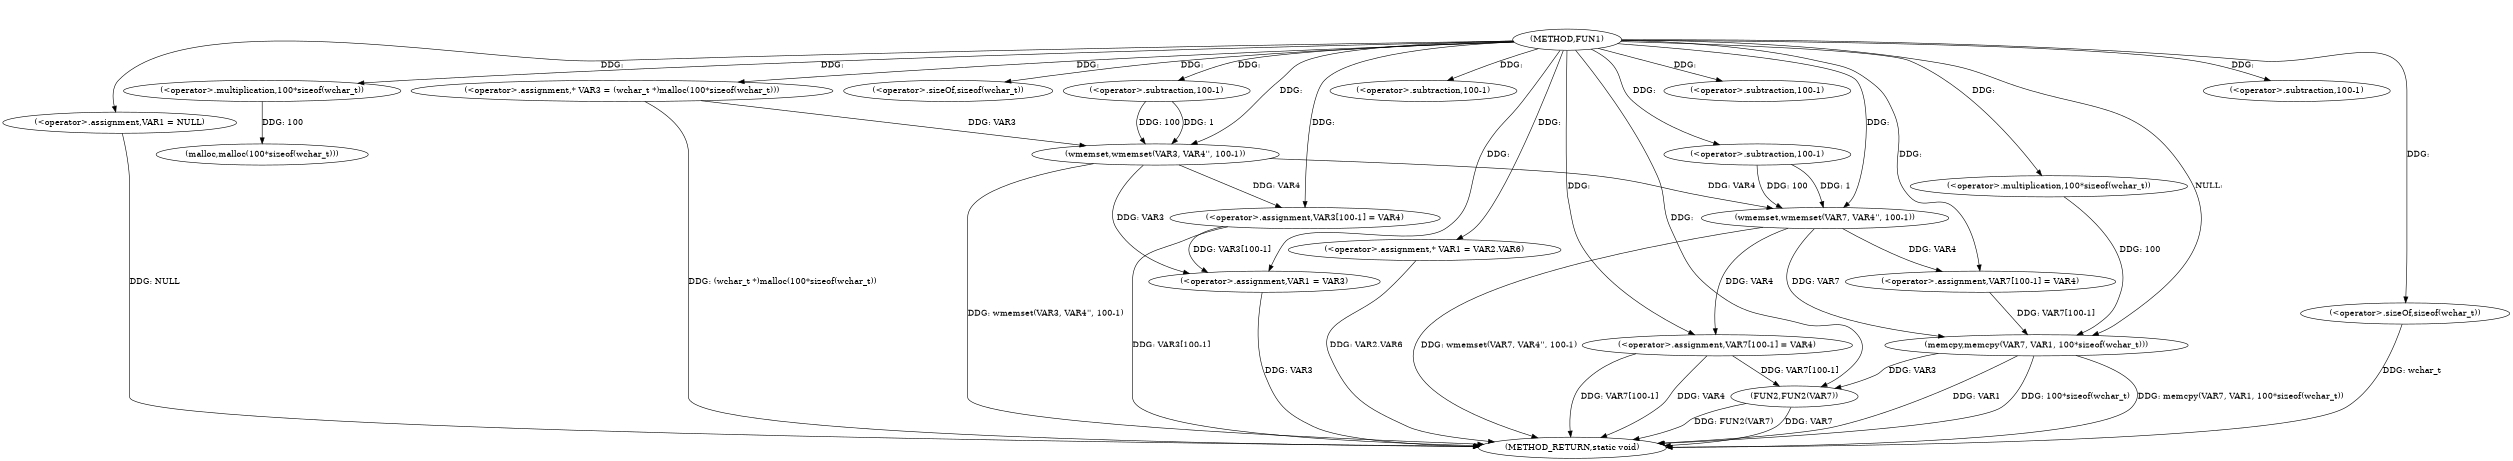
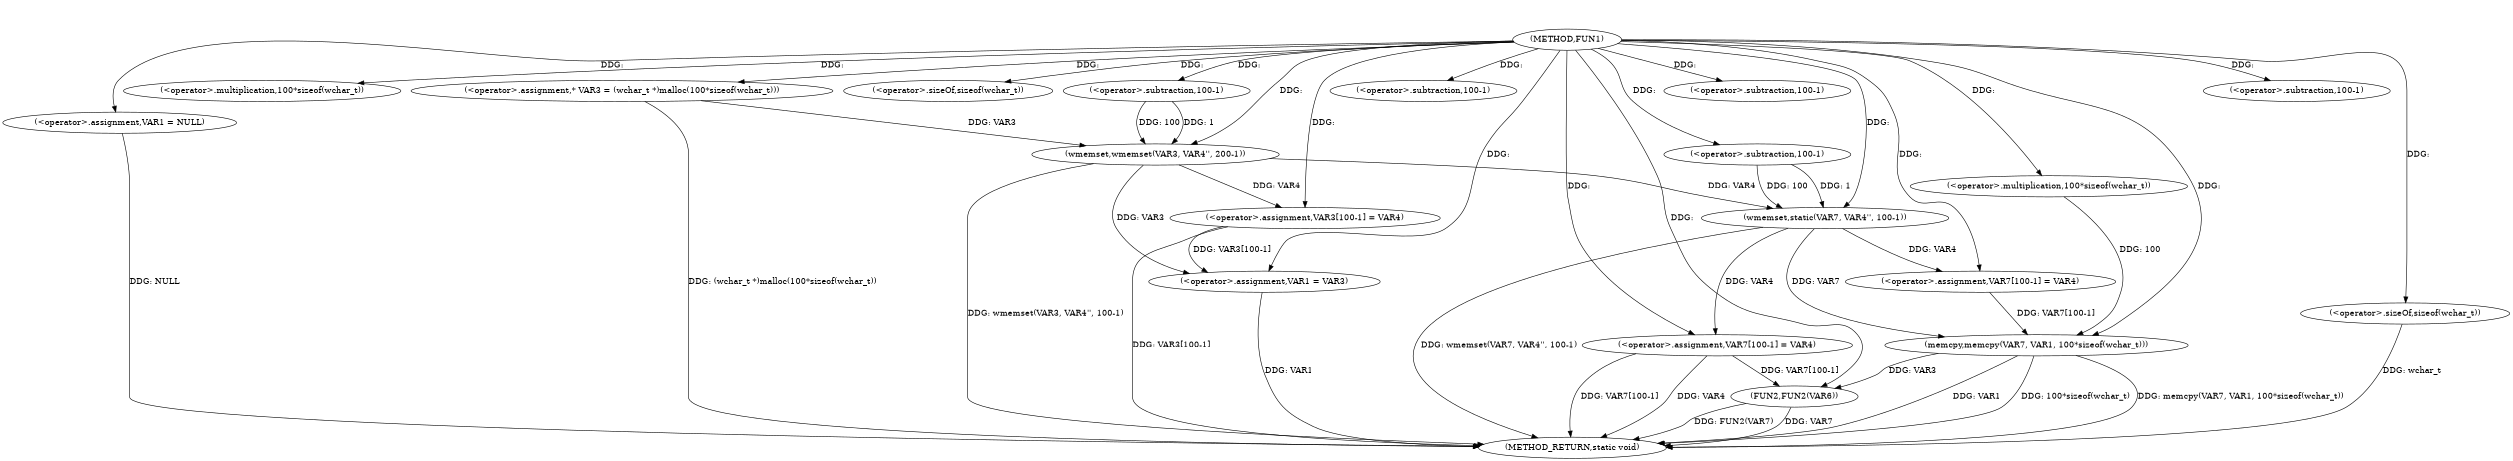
node "(malloc,malloc(100*sizeof(wchar_t)))": removed
node "(wmemset,wmemset(VAR3, VAR4'', 100-1))": label "(wmemset,wmemset(VAR3, VAR4'', 100-1))" -> "(wmemset,wmemset(VAR3, VAR4'', 200-1))"
edge "(METHOD,FUN1)" -> "(memcpy,memcpy(VAR7, VAR1, 100*sizeof(wchar_t)))": label "NULL: " -> "DDG: "
node "(wmemset,wmemset(VAR7, VAR4'', 100-1))": label "(wmemset,wmemset(VAR7, VAR4'', 100-1))" -> "(wmemset,static(VAR7, VAR4'', 100-1))"
node "(<operator>.assignment,* VAR1 = VAR2.VAR6)": removed
edge "(<operator>.assignment,VAR1 = VAR3)" -> "(METHOD_RETURN,static void)": label "DDG: VAR3" -> "DDG: VAR1"
node "(FUN2,FUN2(VAR7))": label "(FUN2,FUN2(VAR7))" -> "(FUN2,FUN2(VAR6))"
